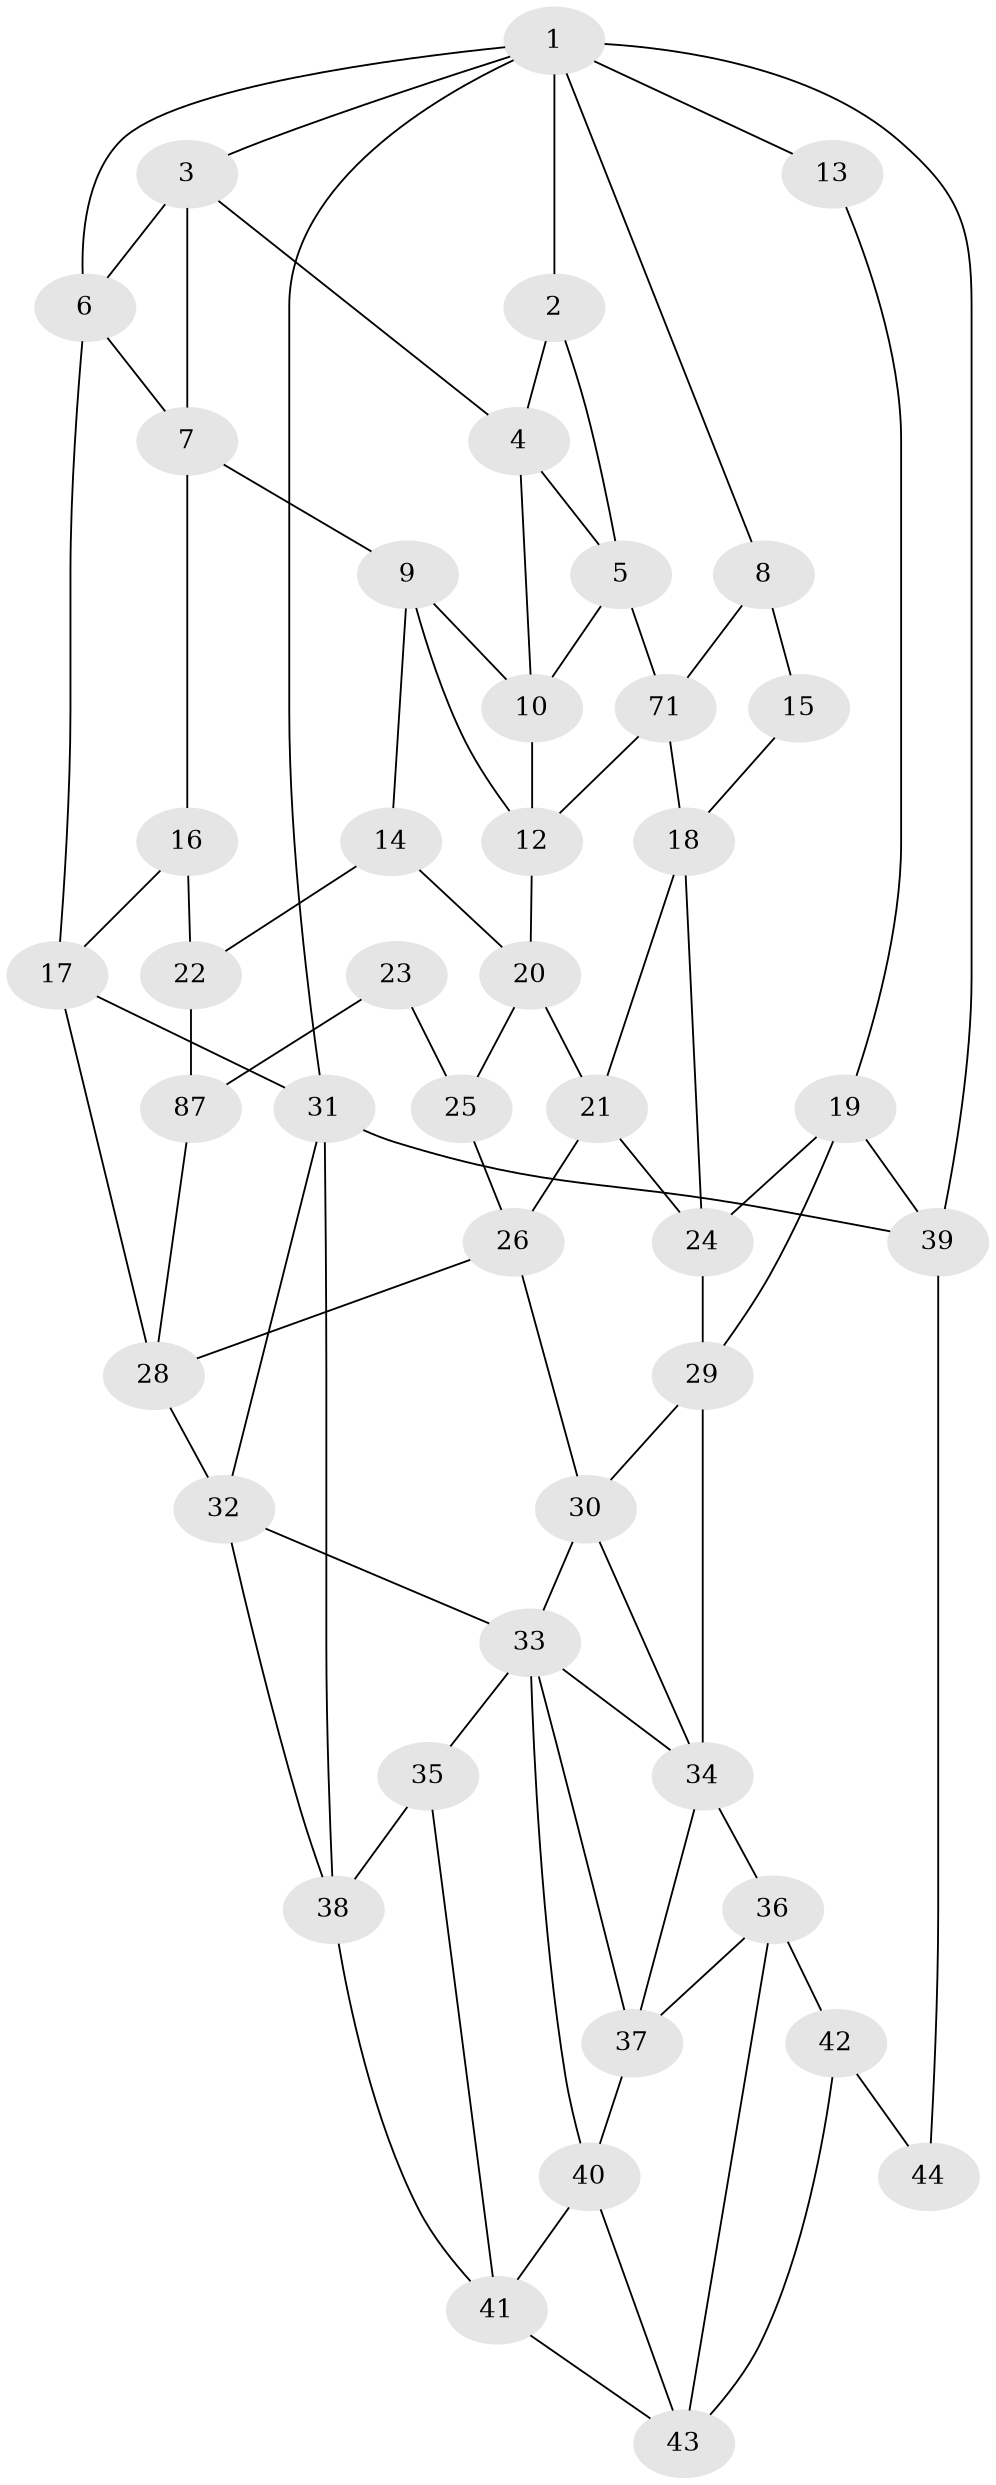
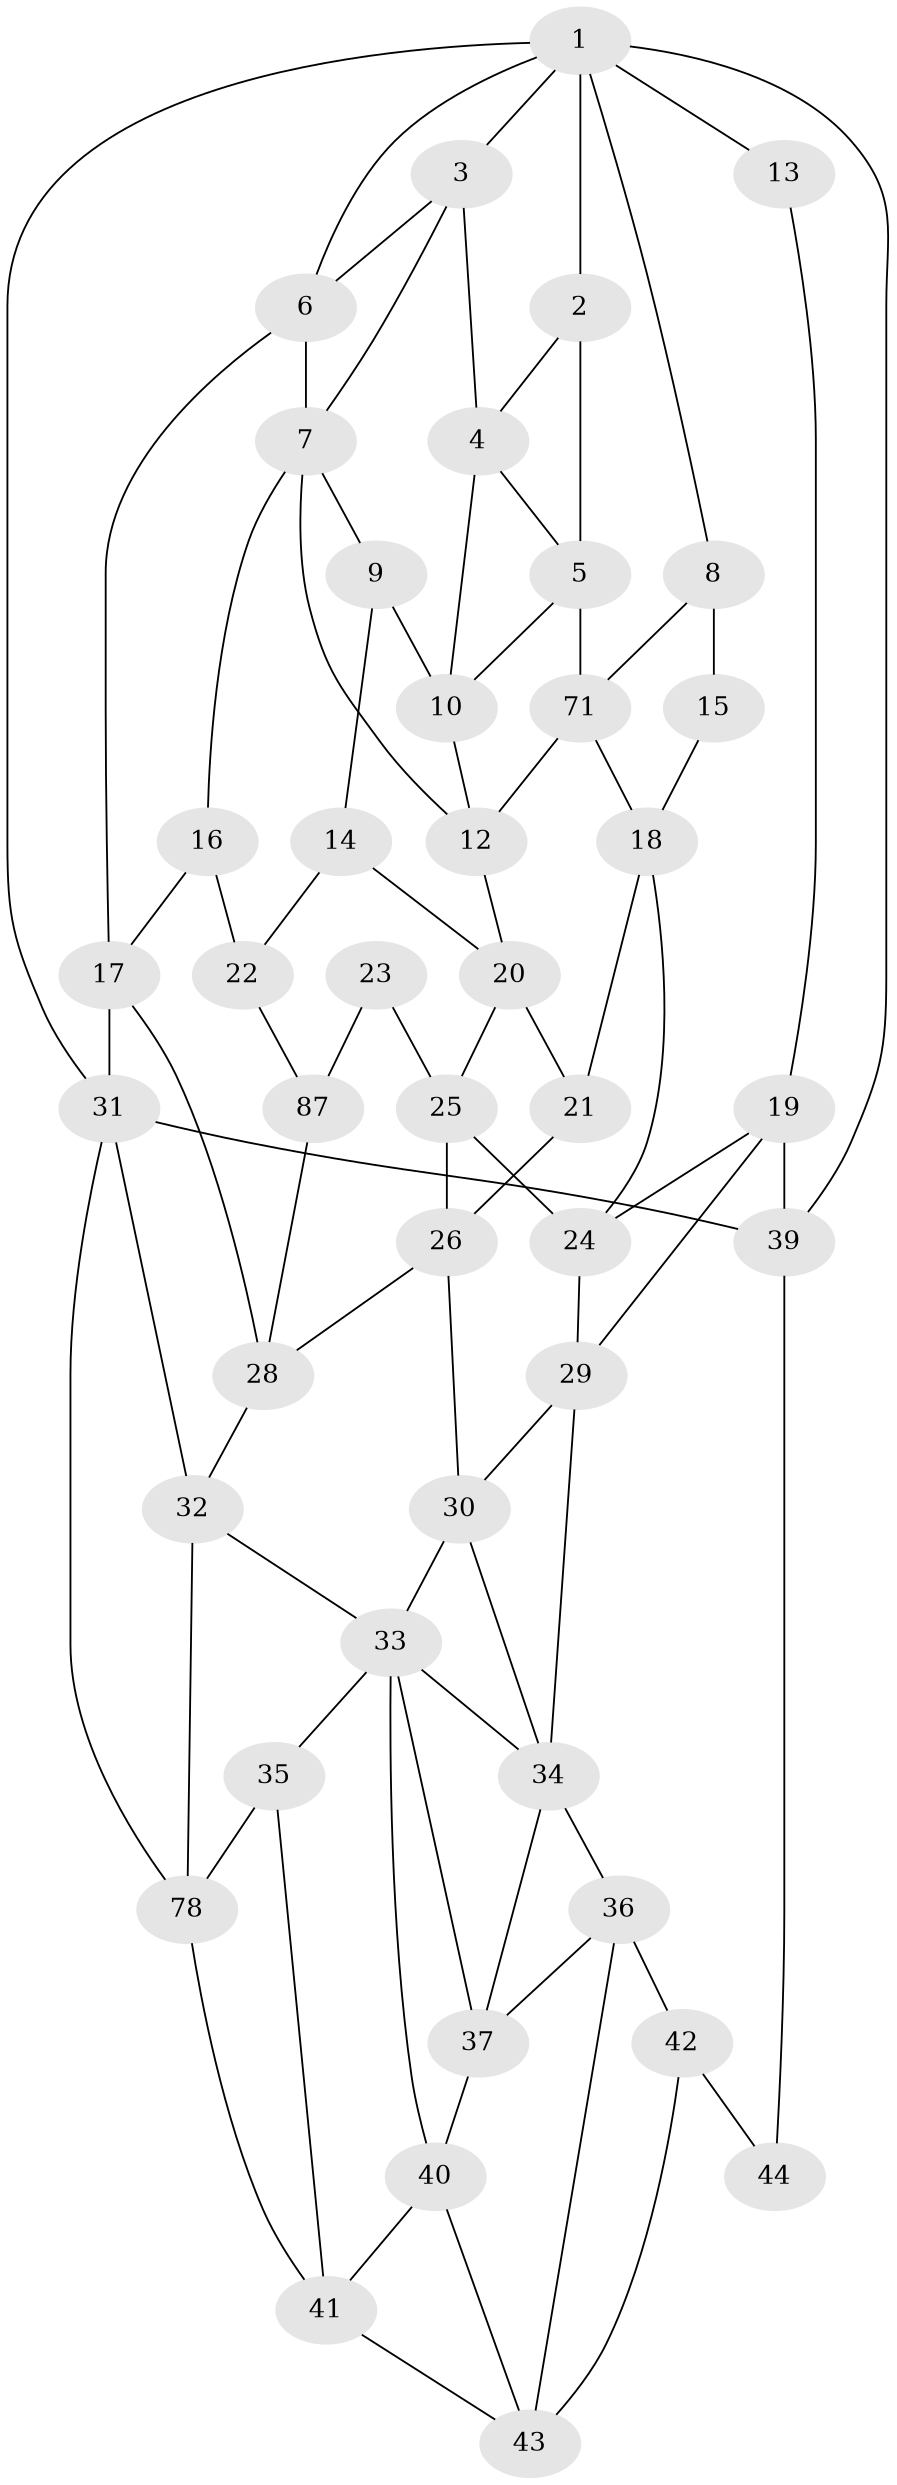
edge "9" -- "12": now "7" -- "12"
edge "21" -- "24": now "25" -- "24"
node "38": label "38" -> "78"
